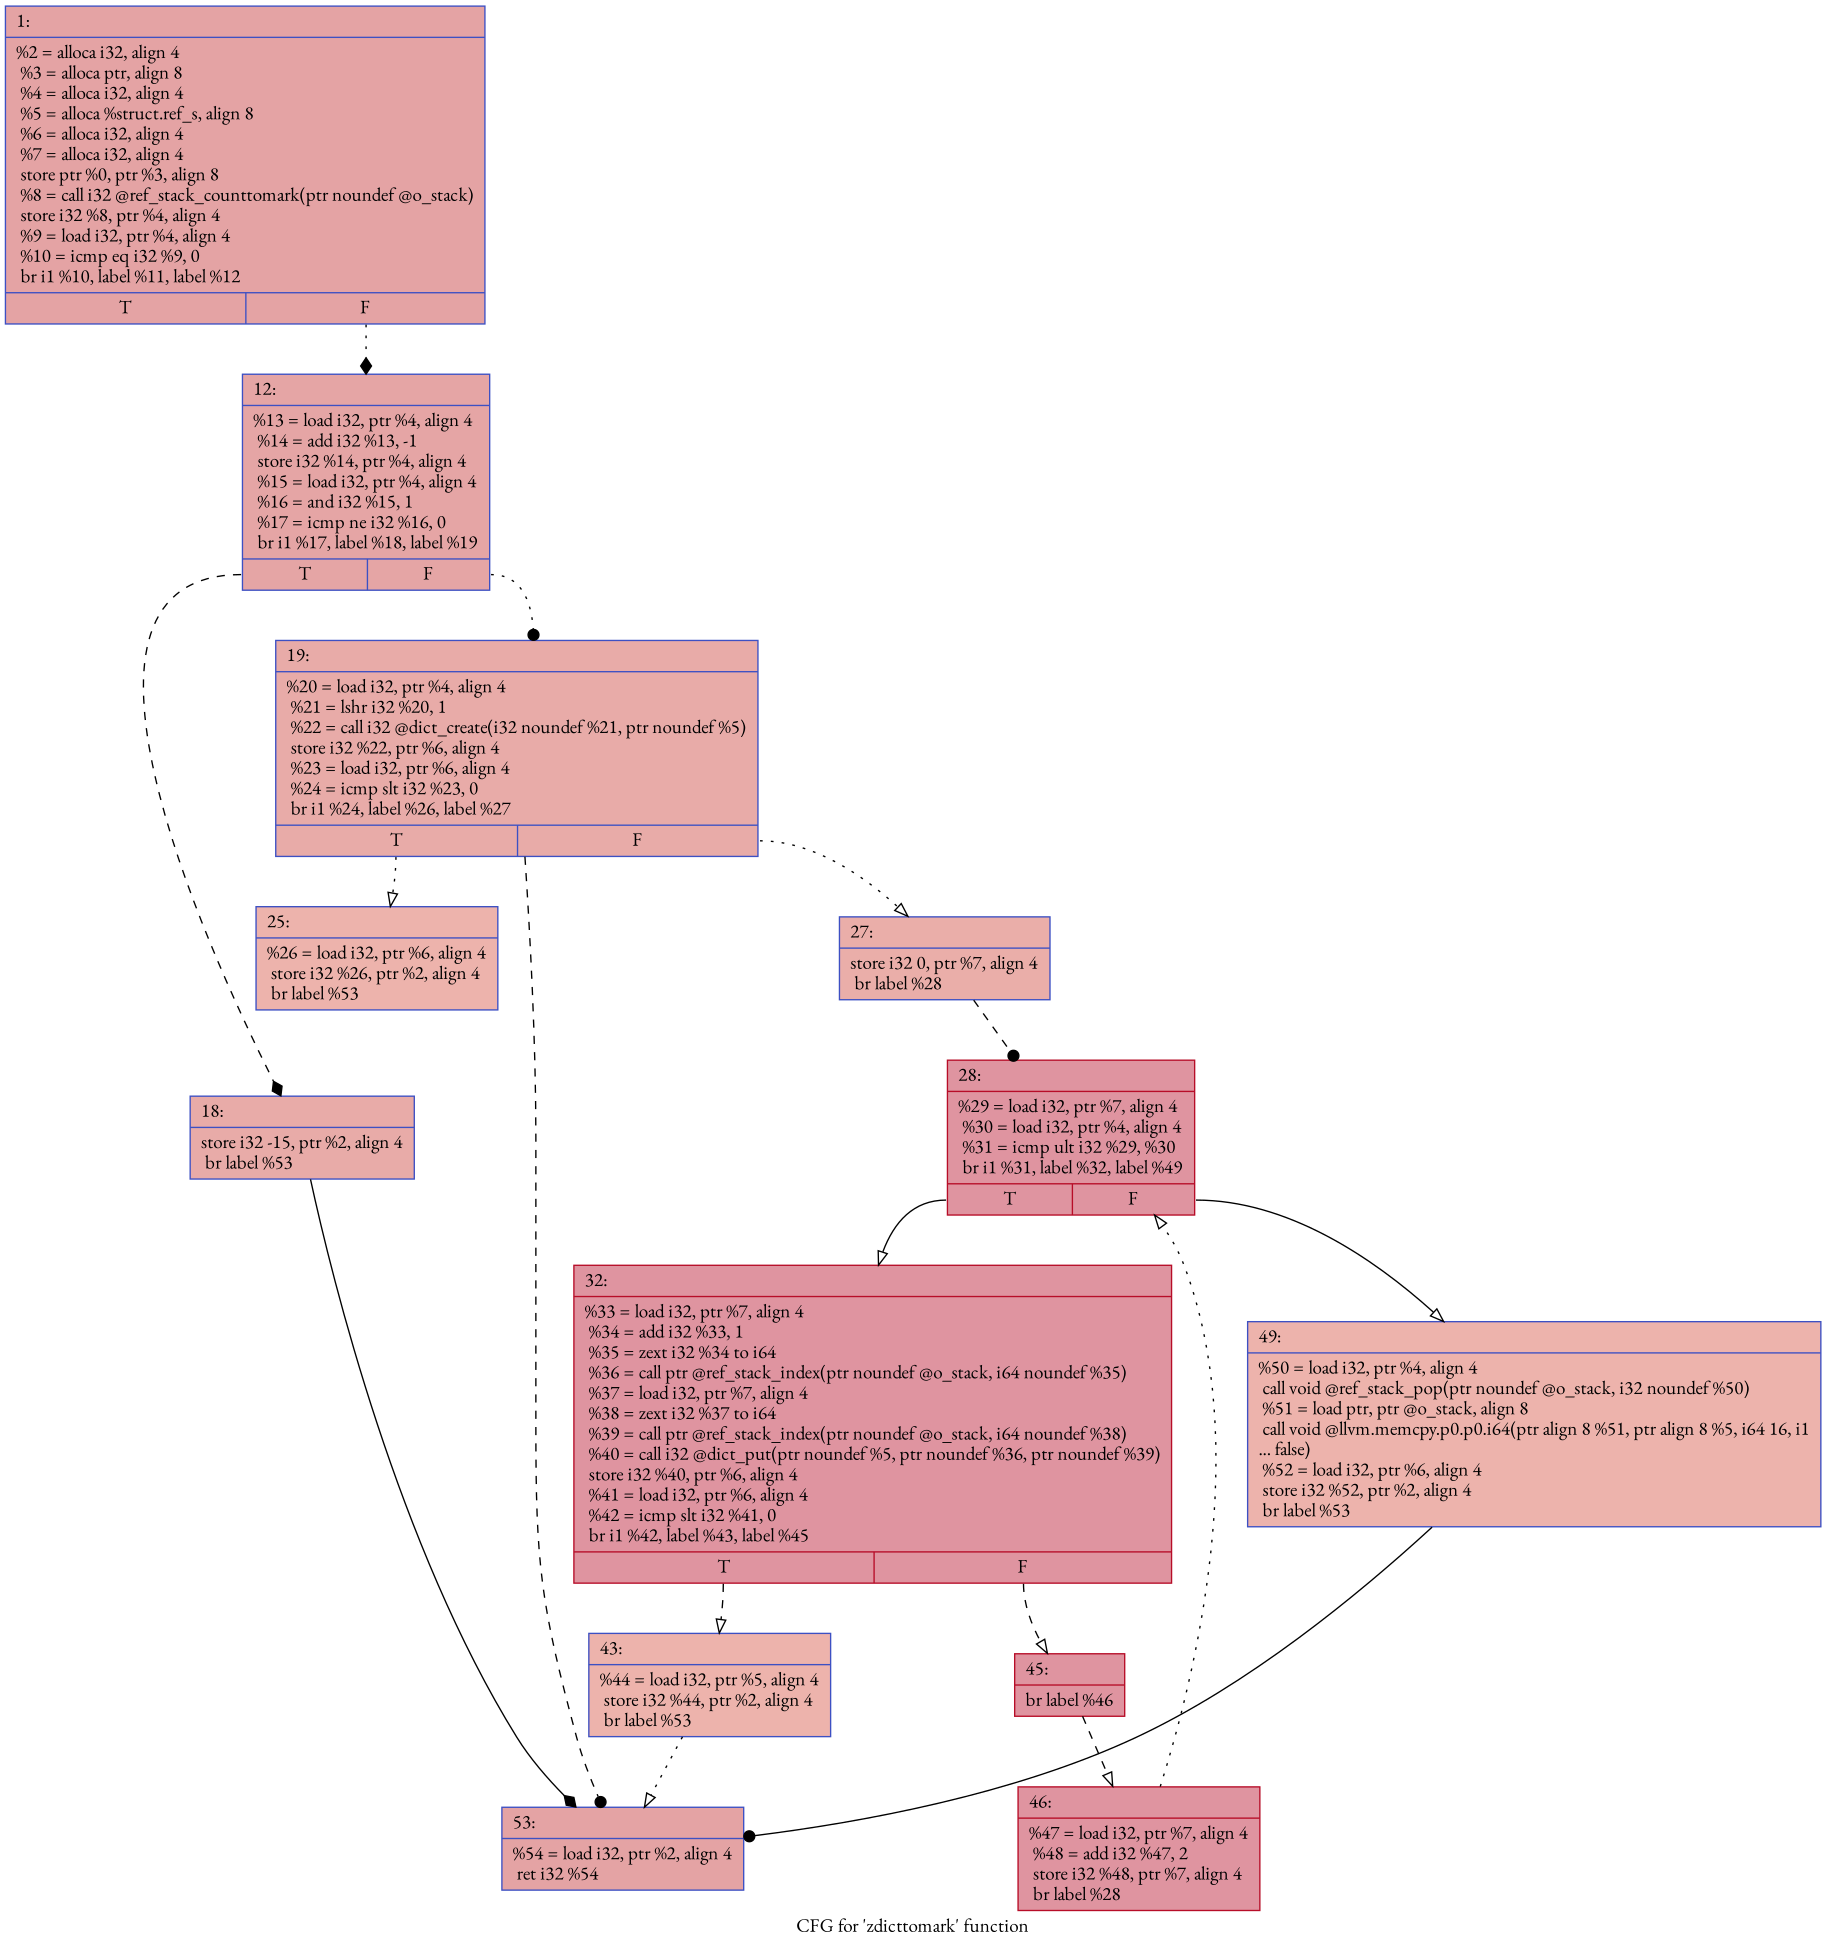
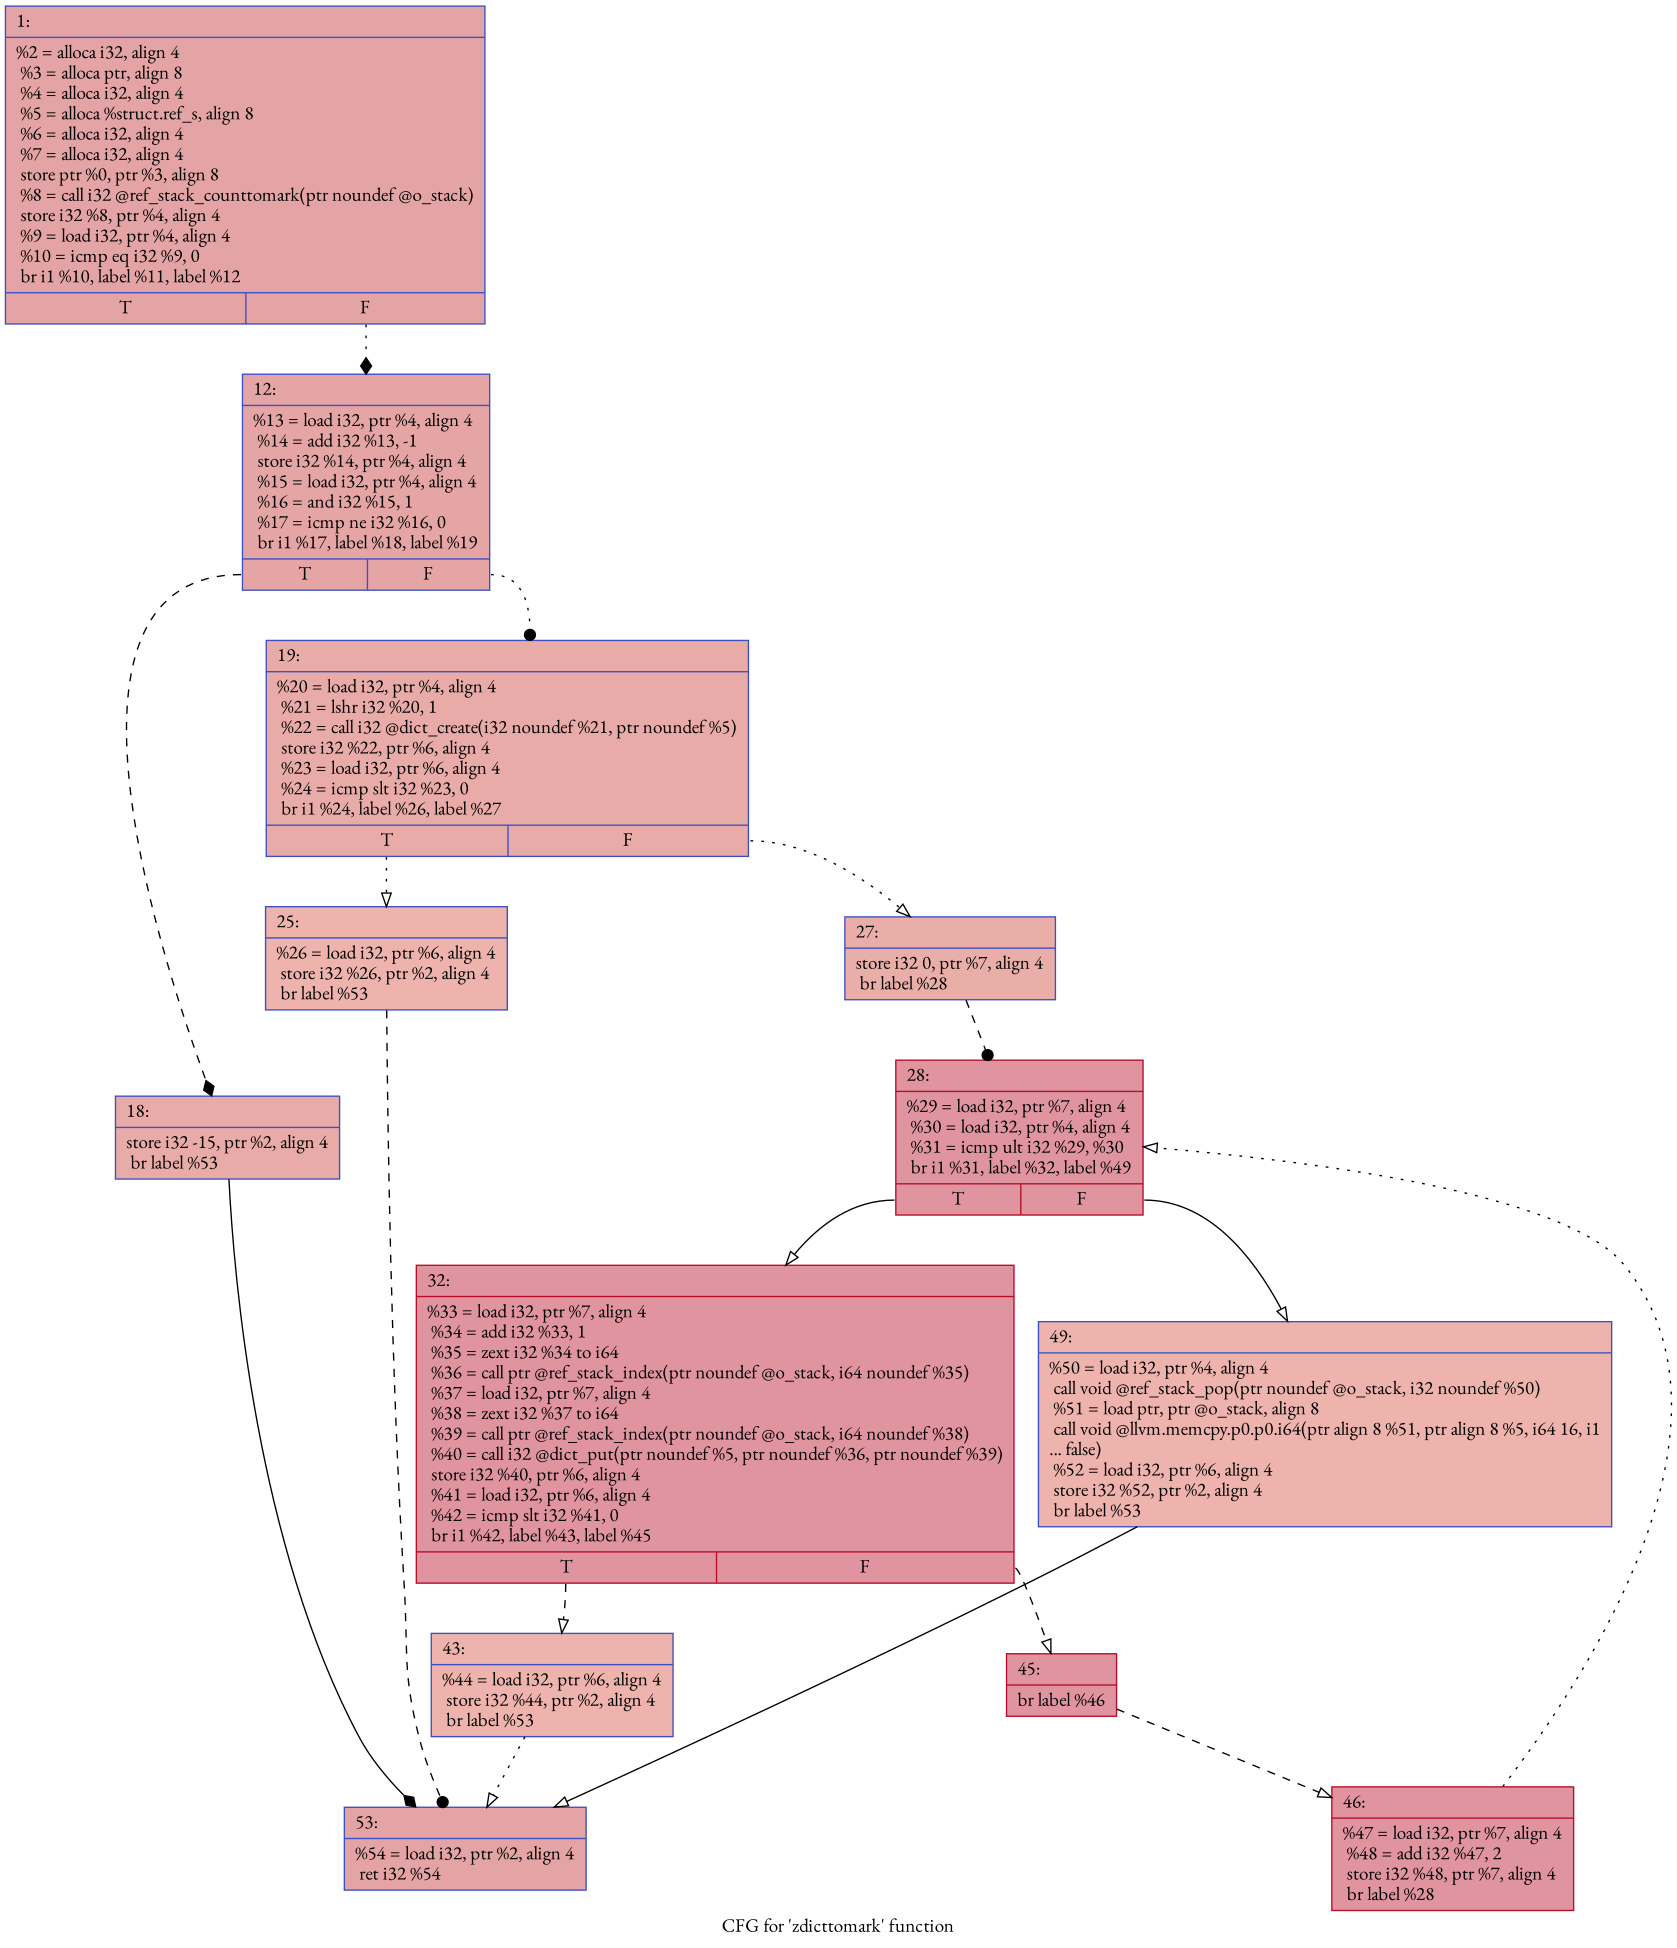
edge "19:" -> "53:": now "25:" -> "53:"
node "43:": text "%44 = load i32, ptr %5, align 4" -> "%44 = load i32, ptr %6, align 4"
edge "49:" -> "53:": arrowhead dot -> onormal
